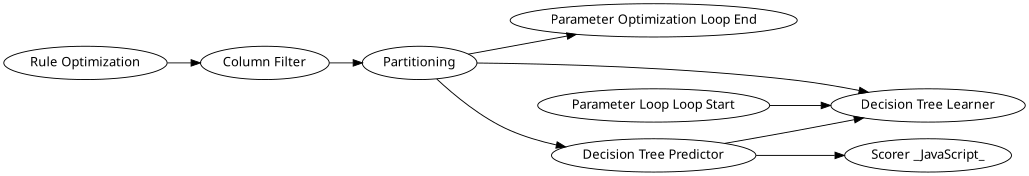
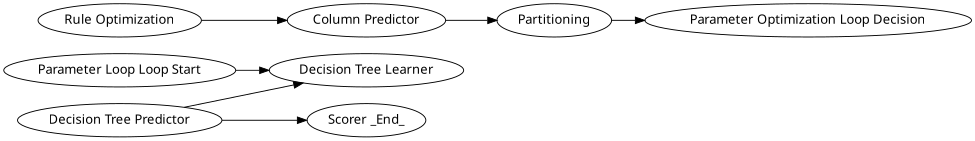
node "Parameter Optimization Loop End": label "Parameter Optimization Loop End" -> "Parameter Optimization Loop Decision"
node "Column Filter": label "Column Filter" -> "Column Predictor"
edge "Partitioning" -> "Decision Tree Learner": removed
edge "Partitioning" -> "Decision Tree Predictor": removed
node "Scorer _JavaScript_": label "Scorer _JavaScript_" -> "Scorer _End_"
